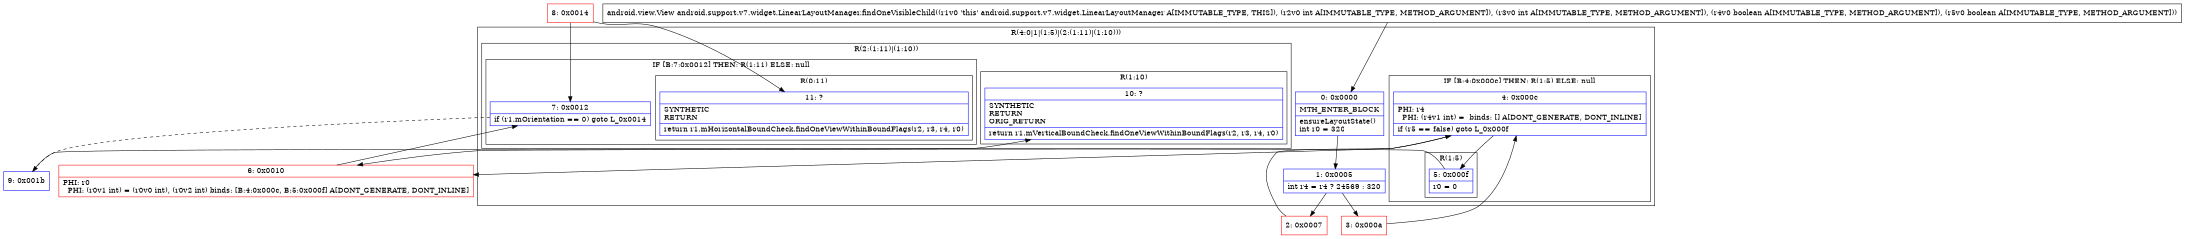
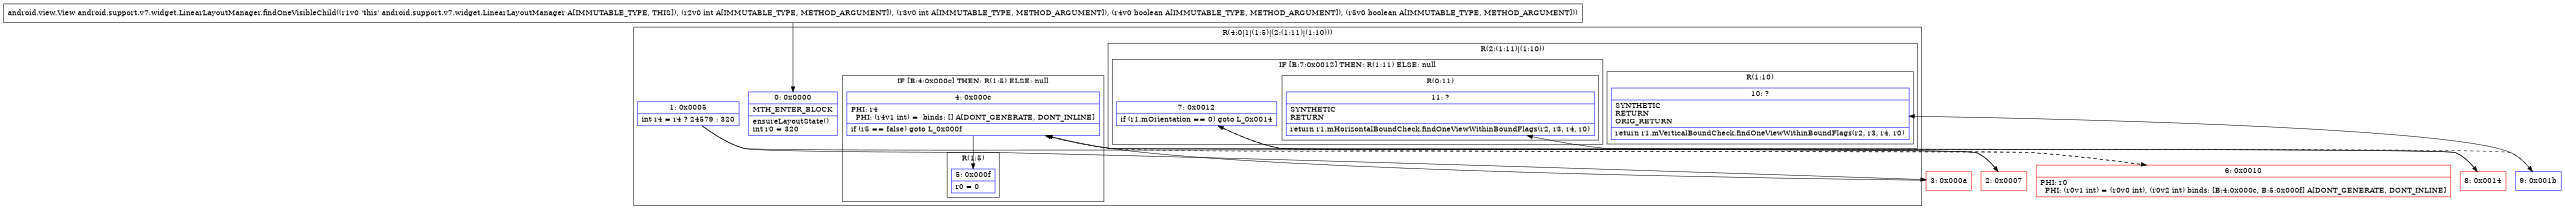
edge "8: 0x0014" -> "7: 0x0012": reversed
edge "6: 0x0010" -> "7: 0x0012": style solid -> dashed
edge "0: 0x0000" -> "1: 0x0005": removed
edge "5: 0x000f" -> "6: 0x0010": removed
edge "4: 0x000c" -> "6: 0x0010": style solid -> dashed
node "1: 0x0005": text "int r4 = r4 ? 24569 : 320" -> "int r4 = r4 ? 24579 : 320"
